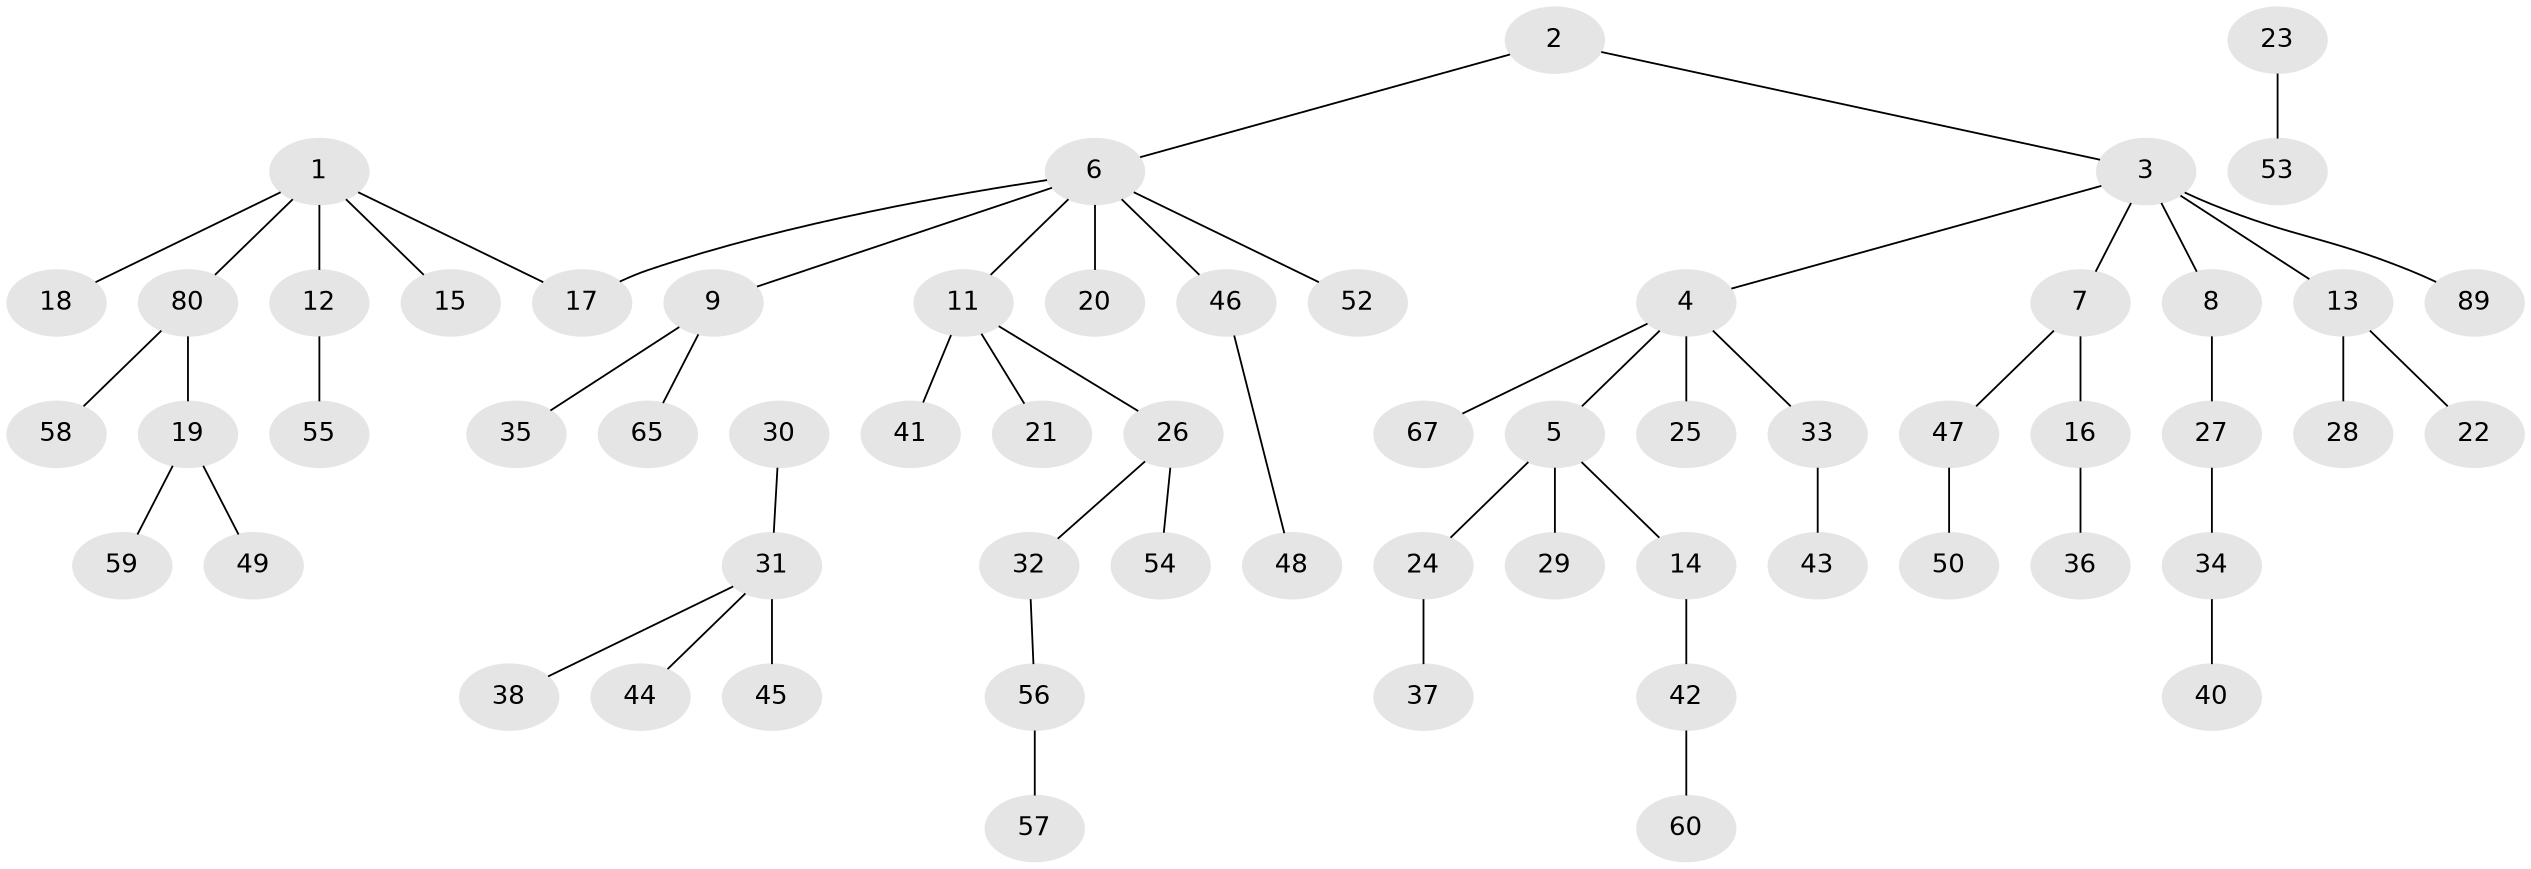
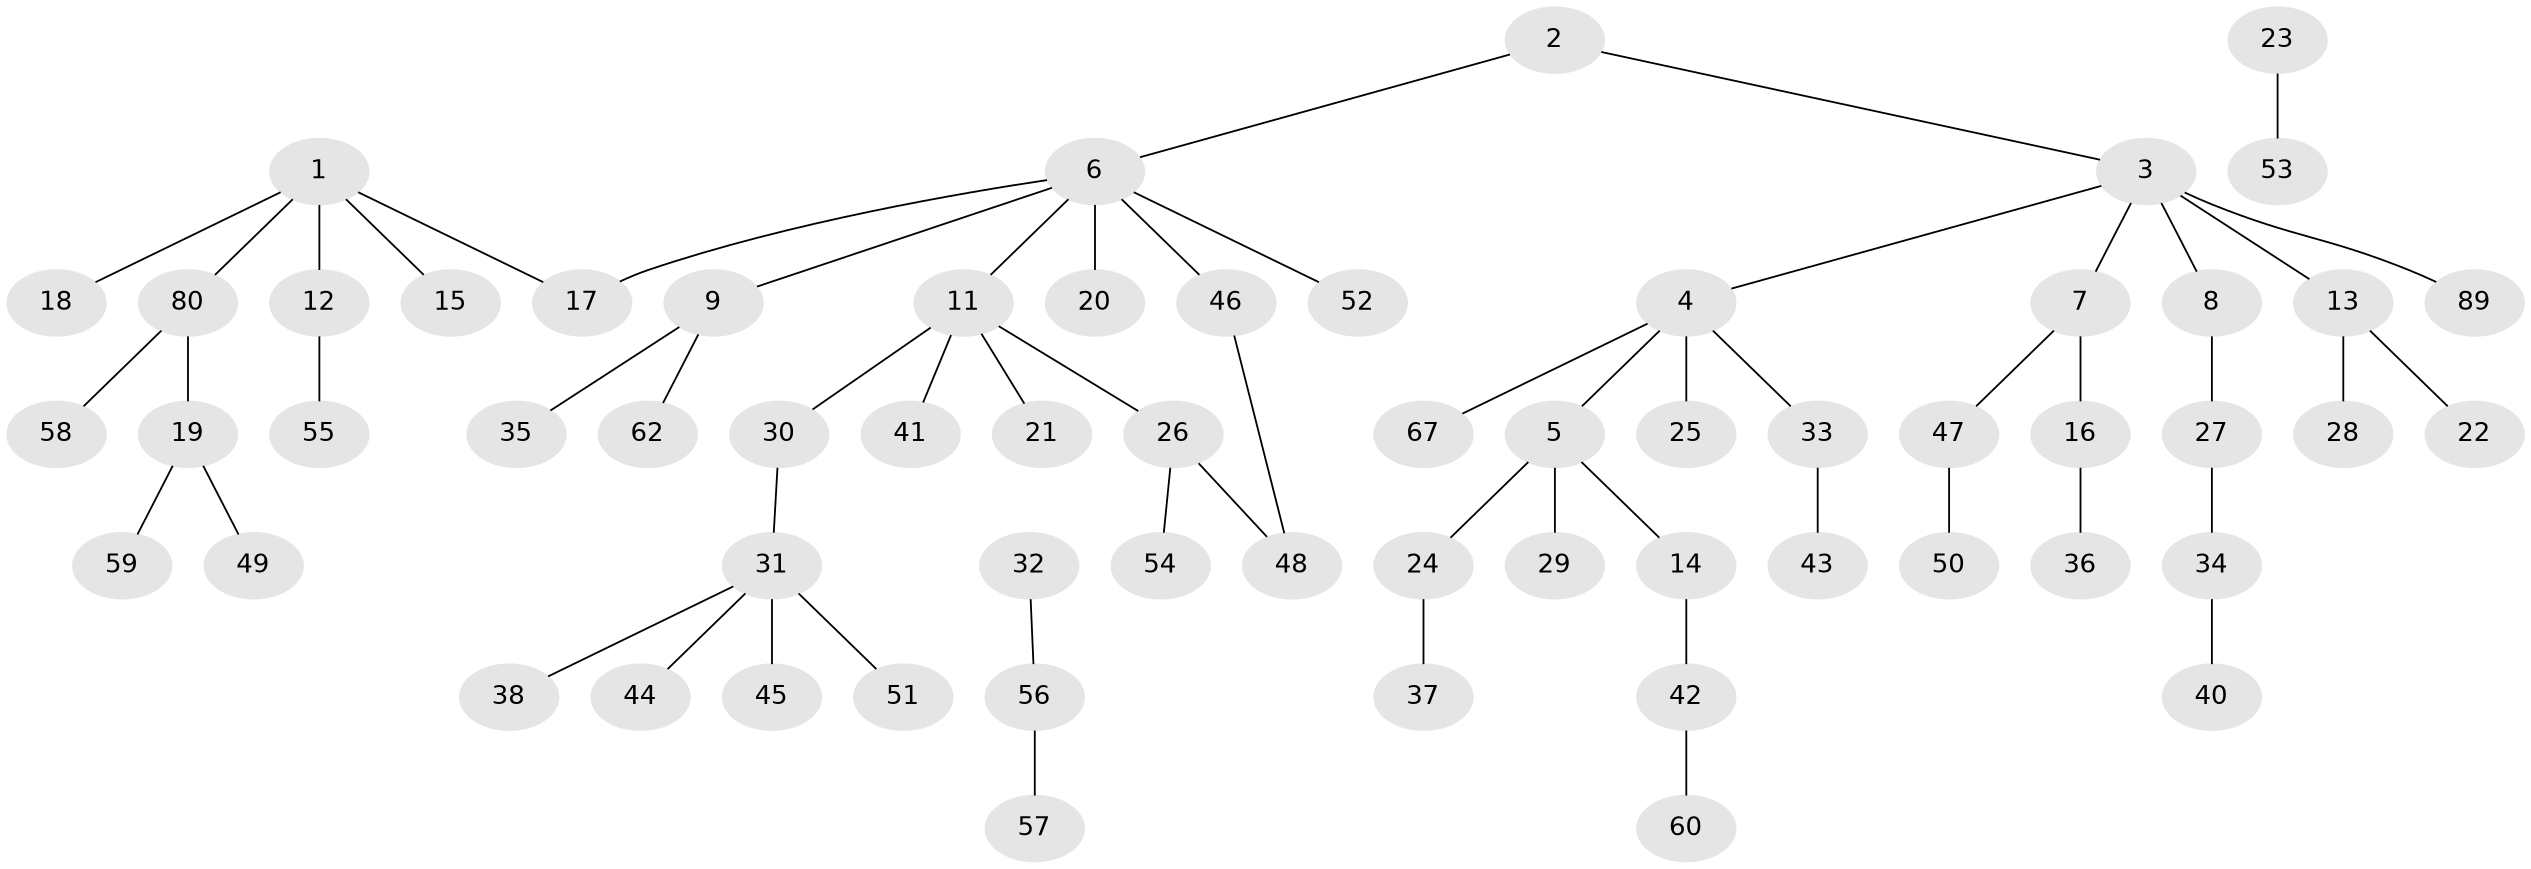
edge "11" -- "30": added
node "65": label "65" -> "62"
edge "26" -- "32": now "26" -- "48"
node "51": added
